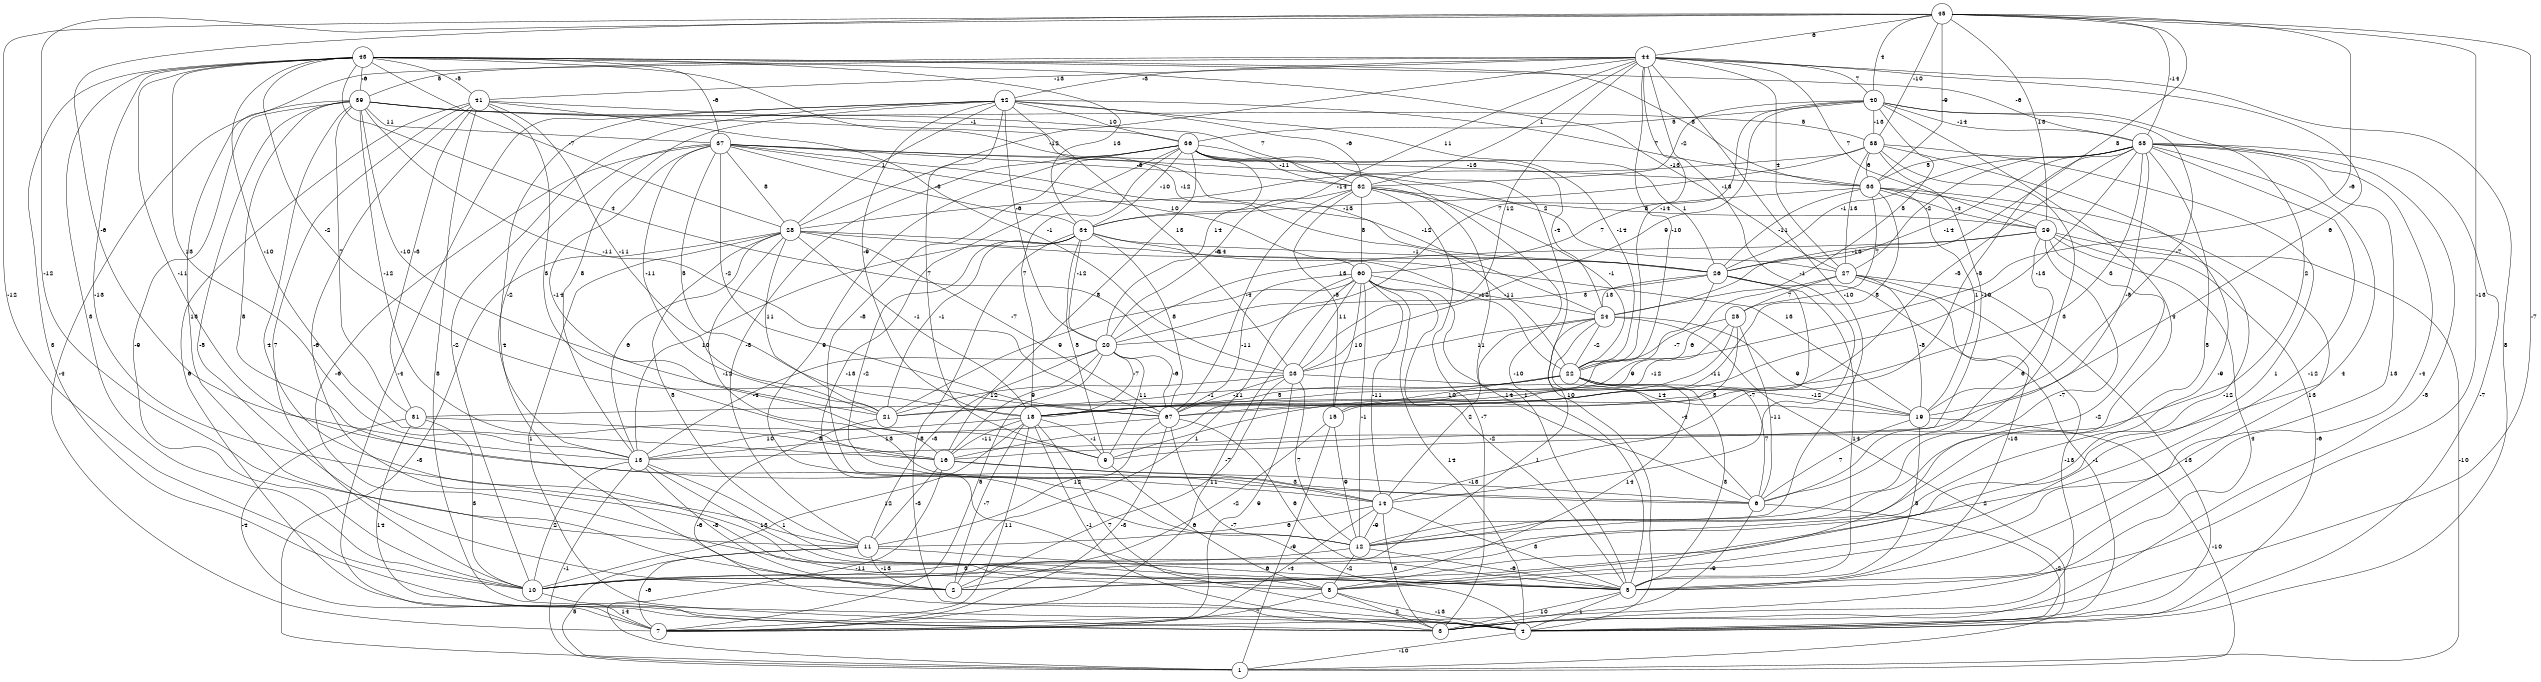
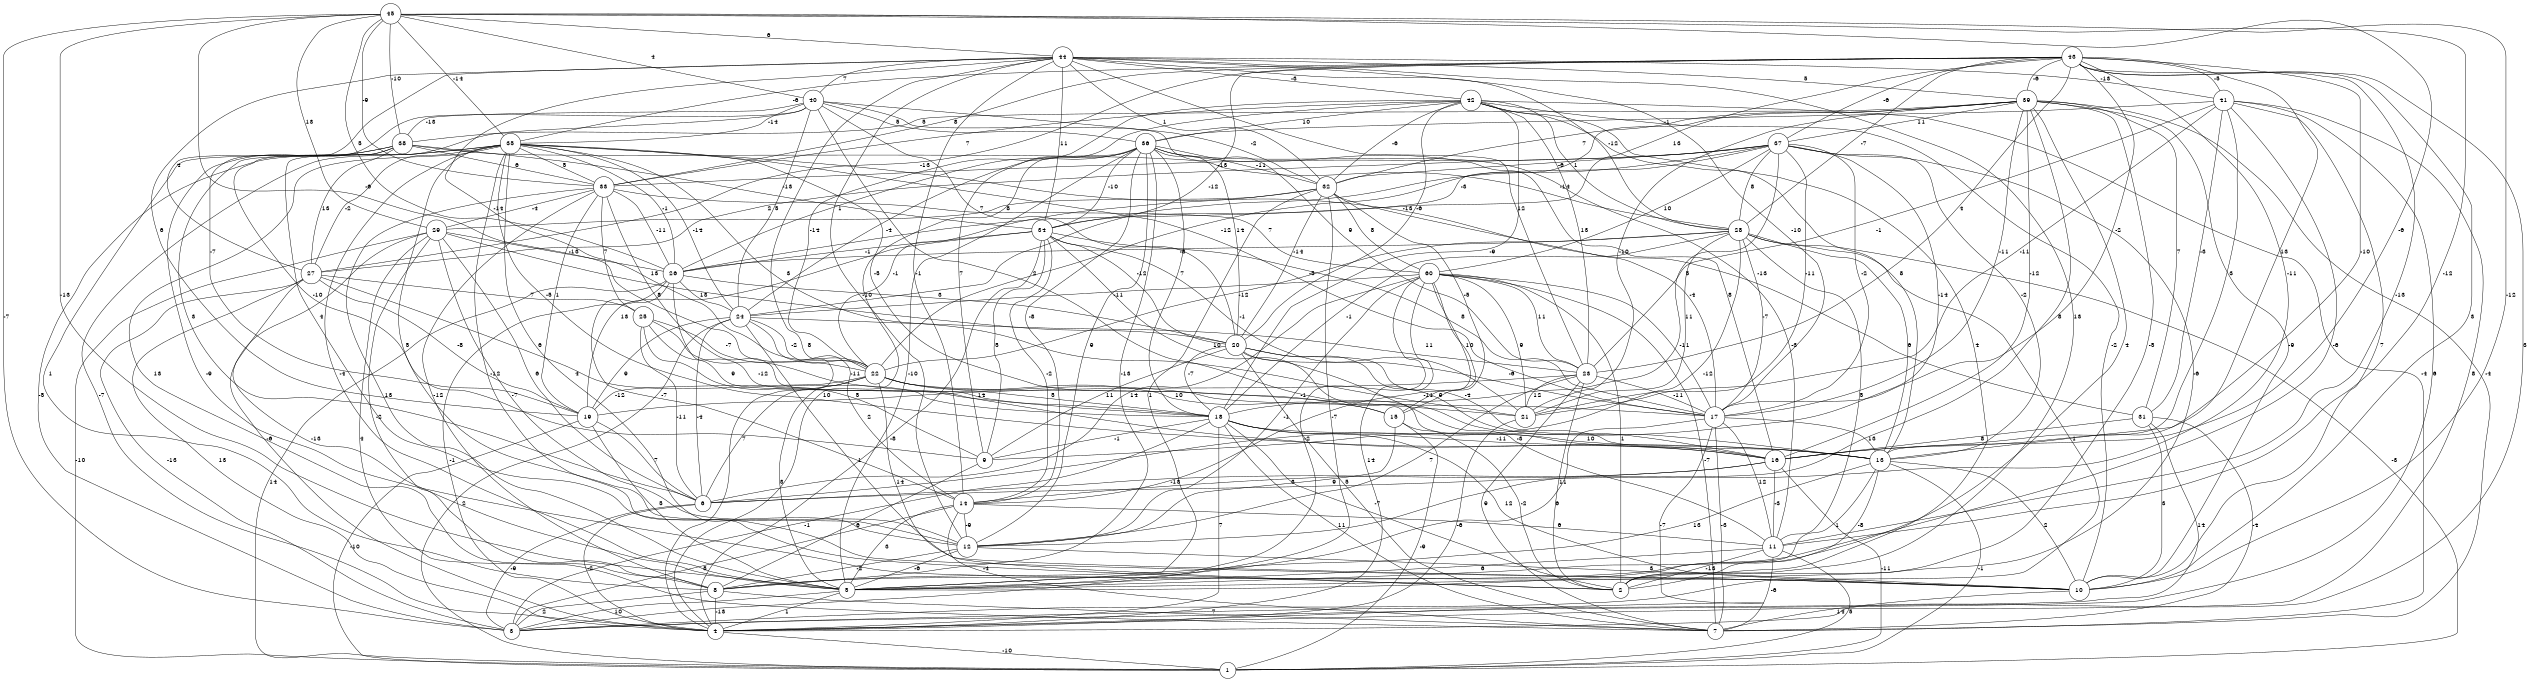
edge "44" -- "29": removed, label "7"
node "67": label "67" -> "17"
edge "26" -- "5": now "26" -- "1"
